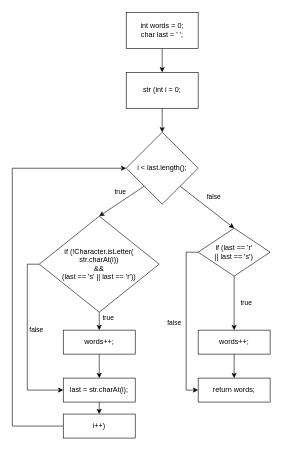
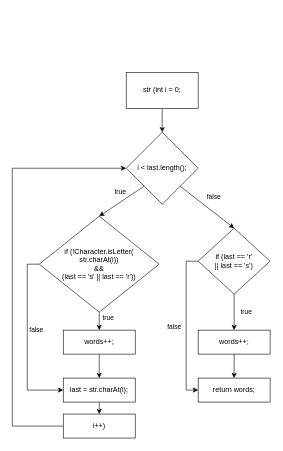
node "int words = 0; char last = ' ';": removed
edge "int words = 0; char last = ' ';" -> "str (int i = 0;": removed
node "if (last == 'r' || last == 's')": size 72x48 -> 72x66
